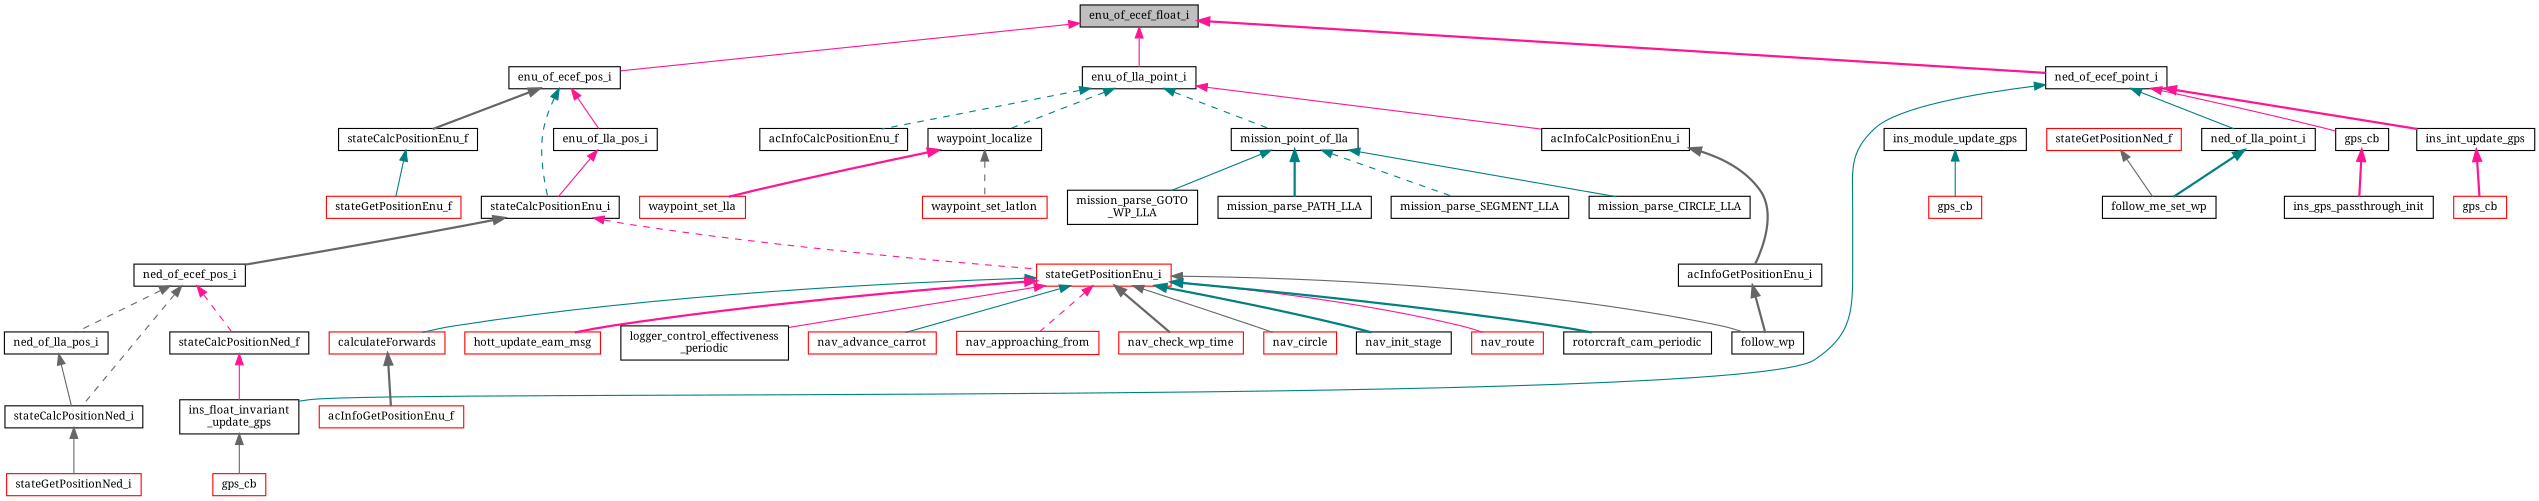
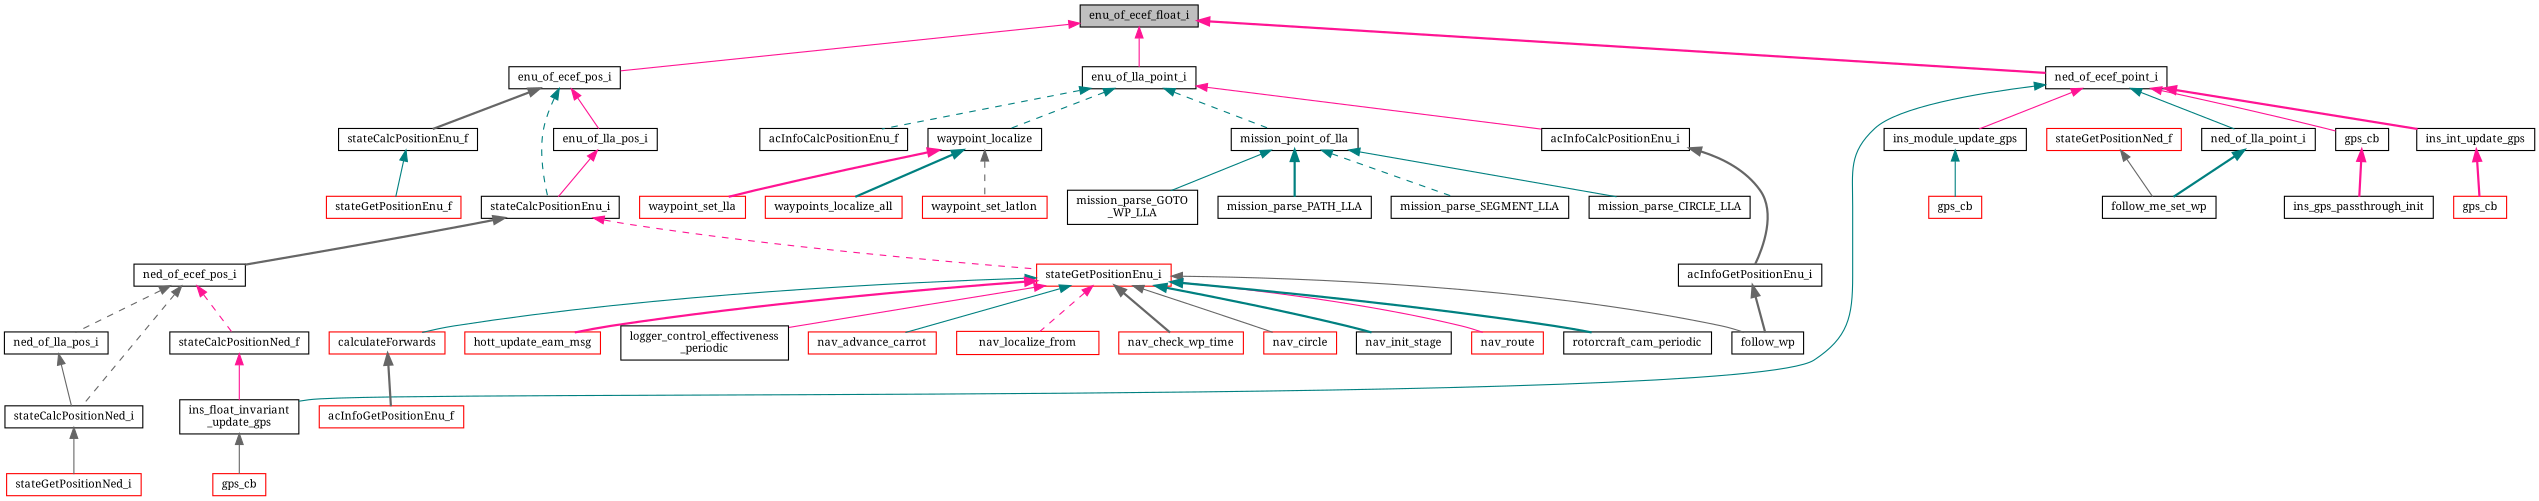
edge "ins_module_update_gps" -> "ned_of_ecef_point_i": added
node "waypoints_localize_all": added
node "nav_approaching_from": label "nav_approaching_from" -> "nav_localize_from"
